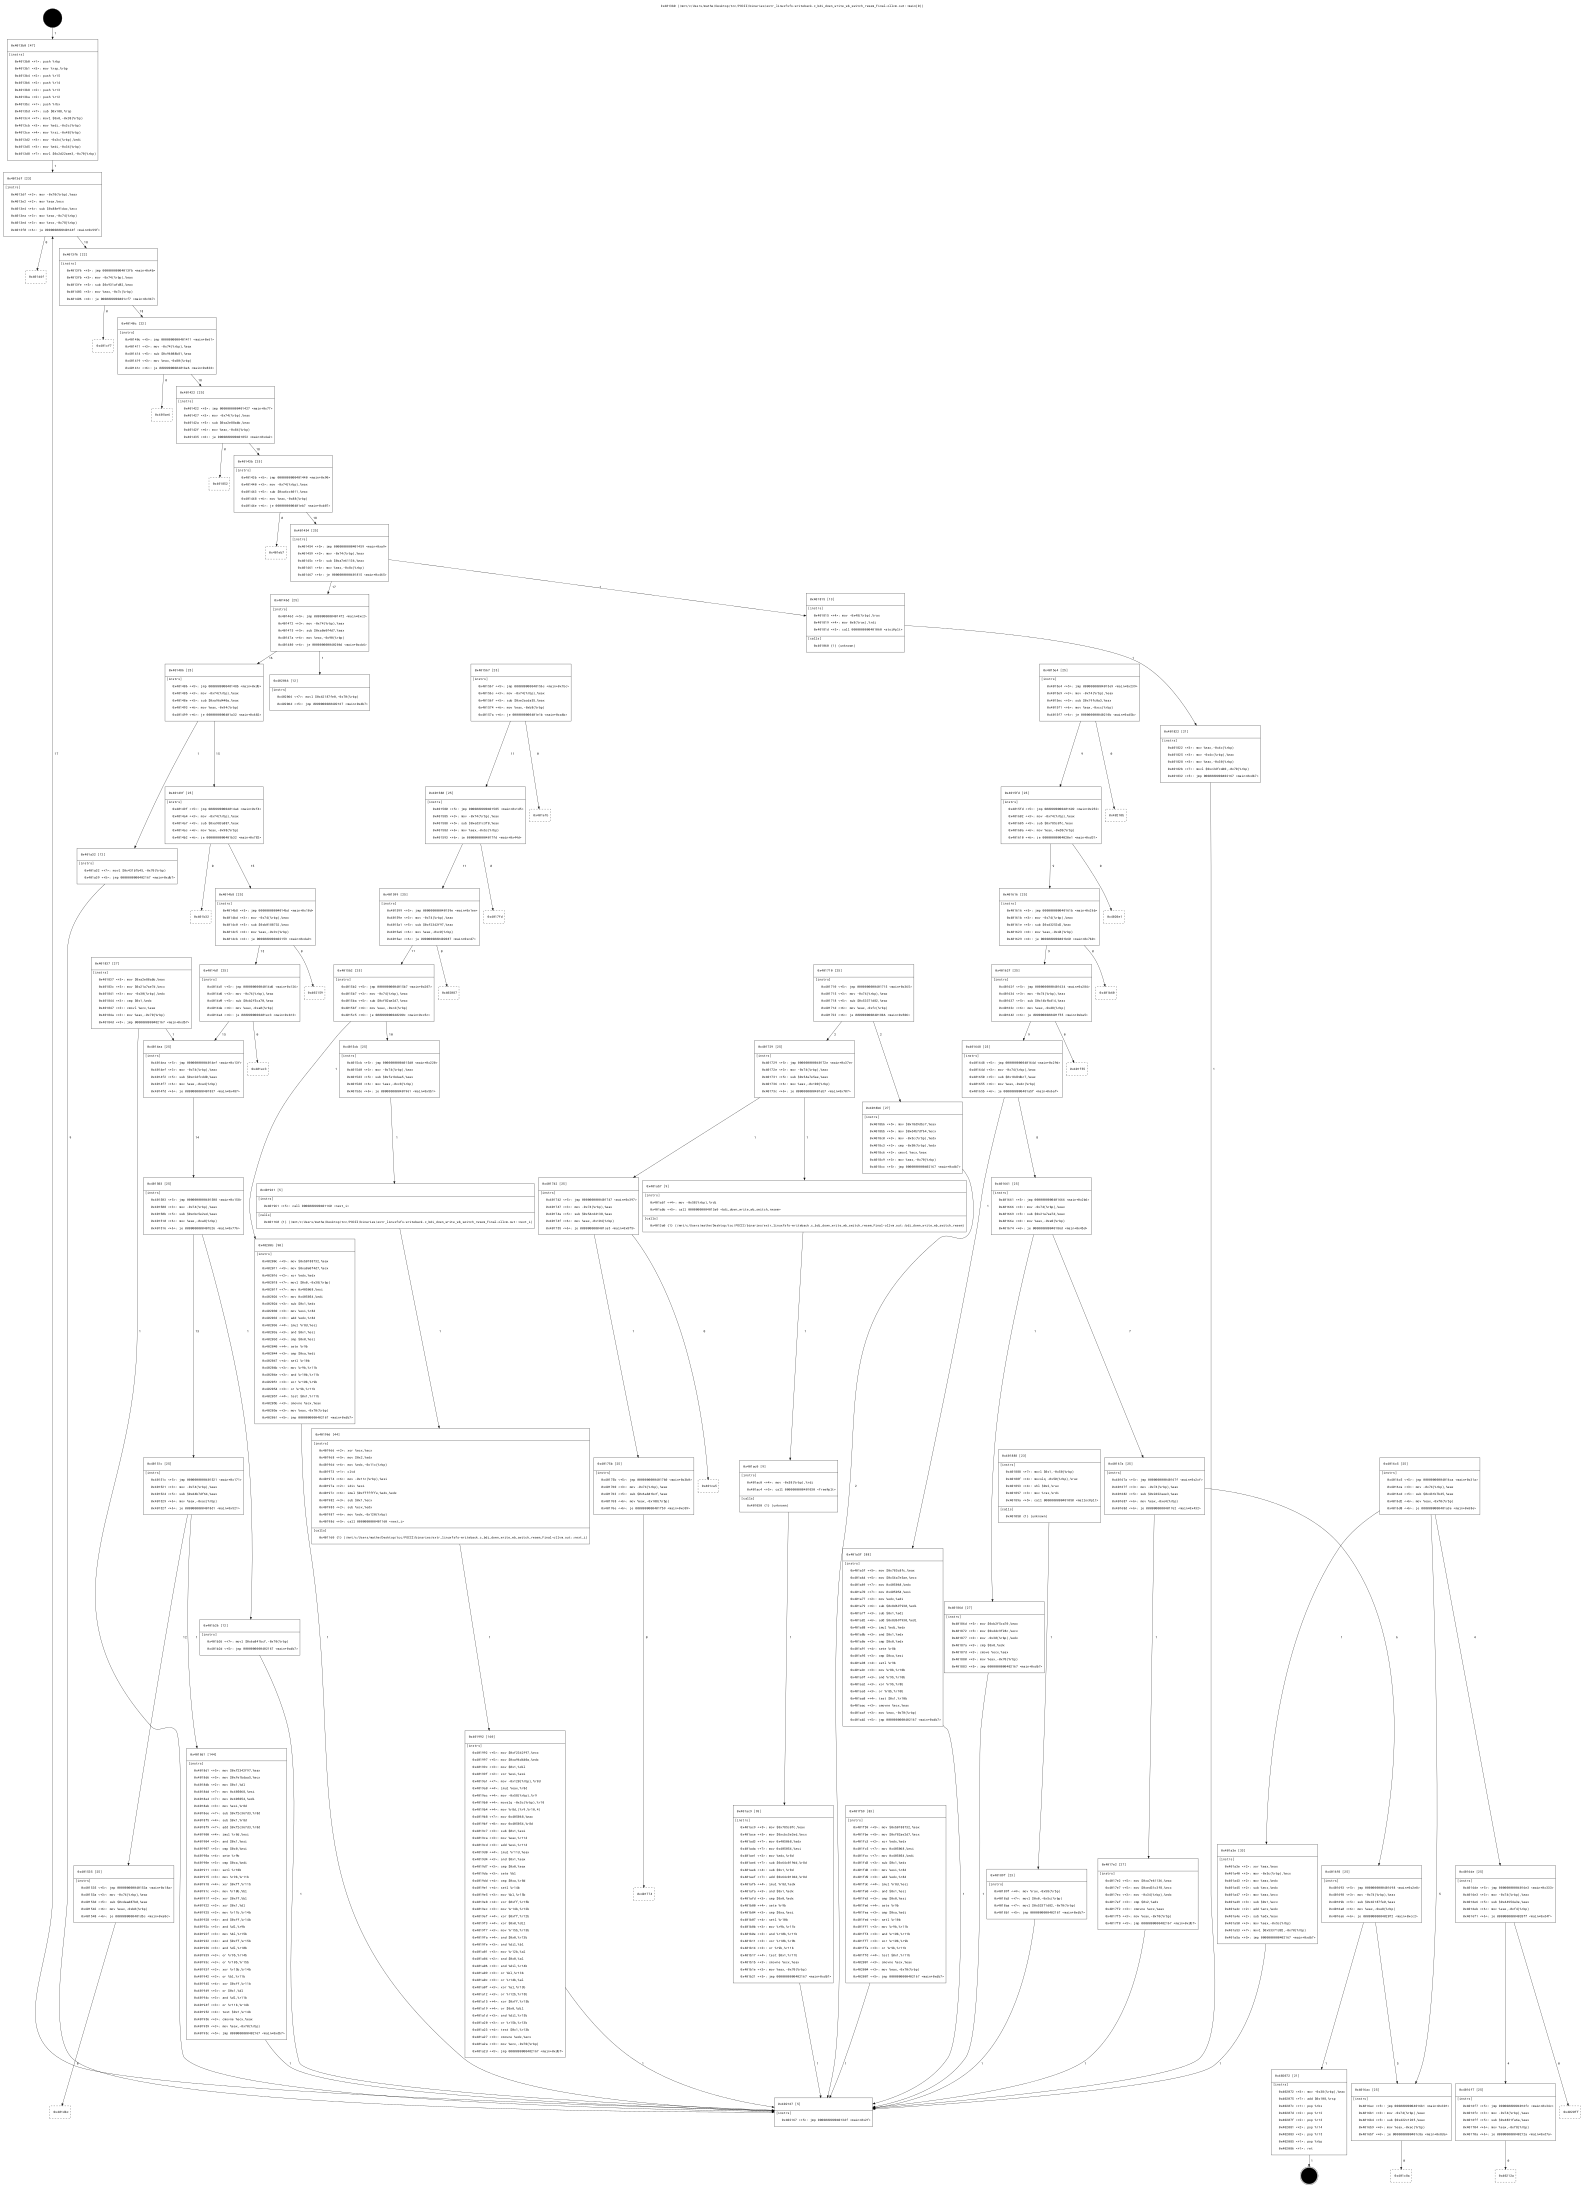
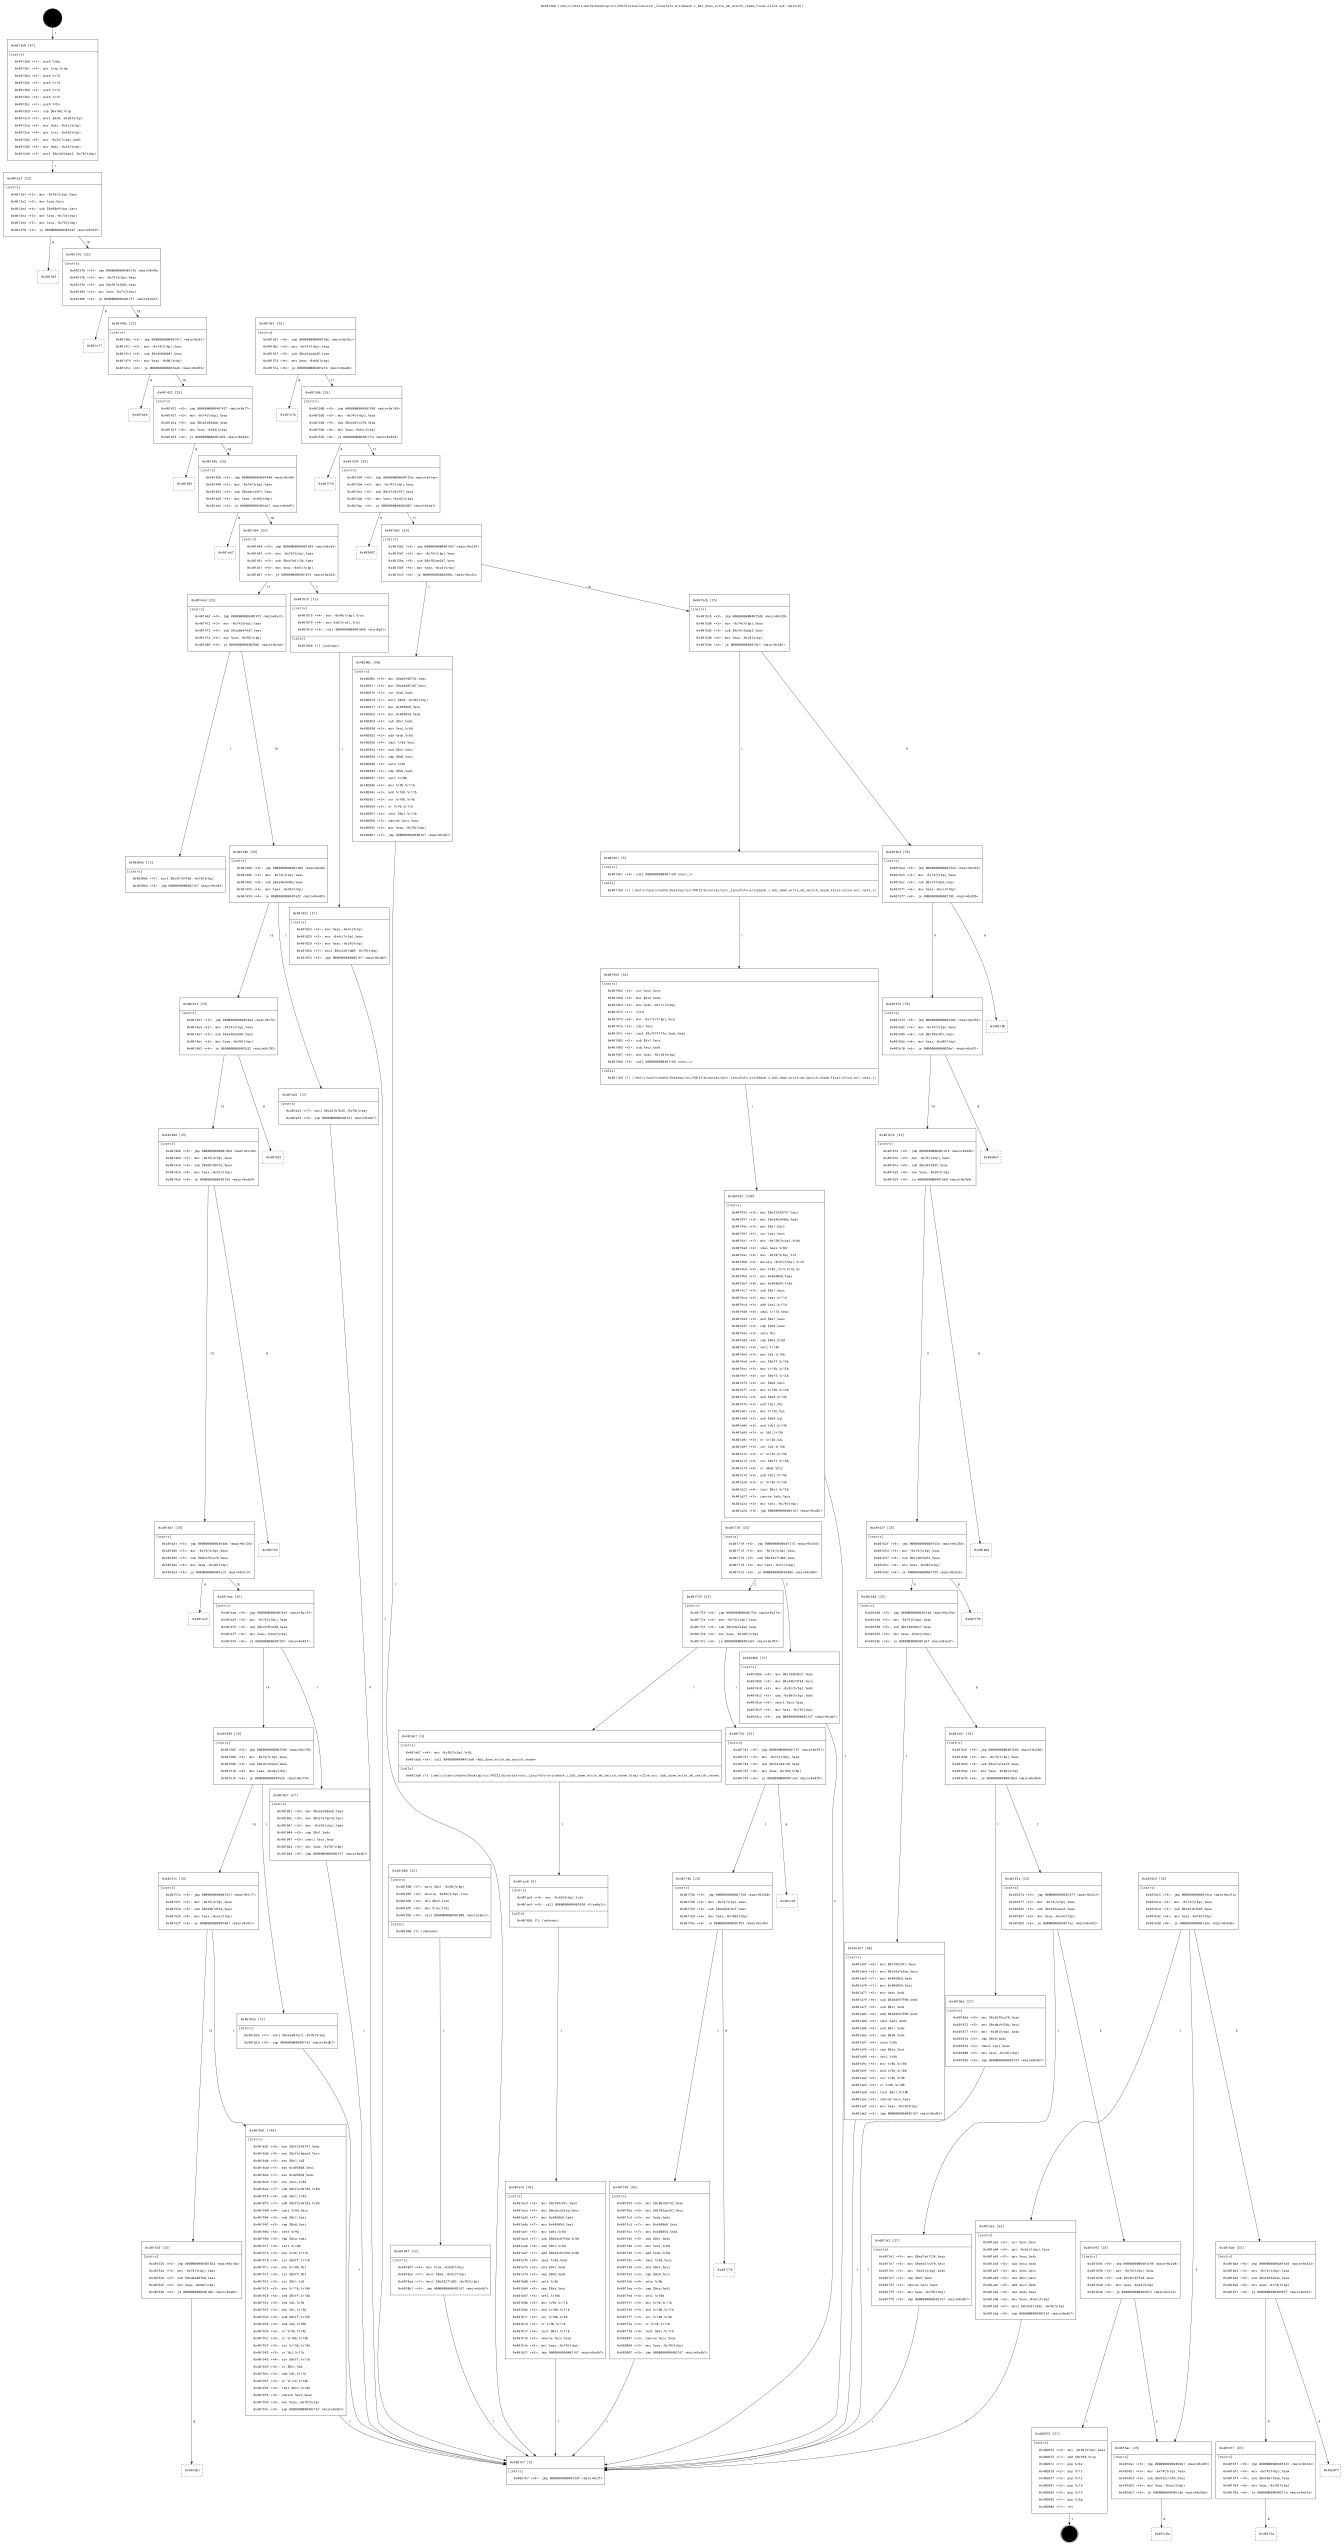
edge "0x4015cb [25]" -> "0x4015e4 [25]": added, label "9"
edge "0x4015fd [25]" -> "0x401616 [25]": label " 9" -> " 18"
edge "0x401837 [27]" -> "0x4014ea [25]": reversed
edge "0x402167 [5]" -> "0x4013df [23]": removed, label "17"
edge "0x40175b [25]" -> "0x401fb9 [83]": added, label "1"
